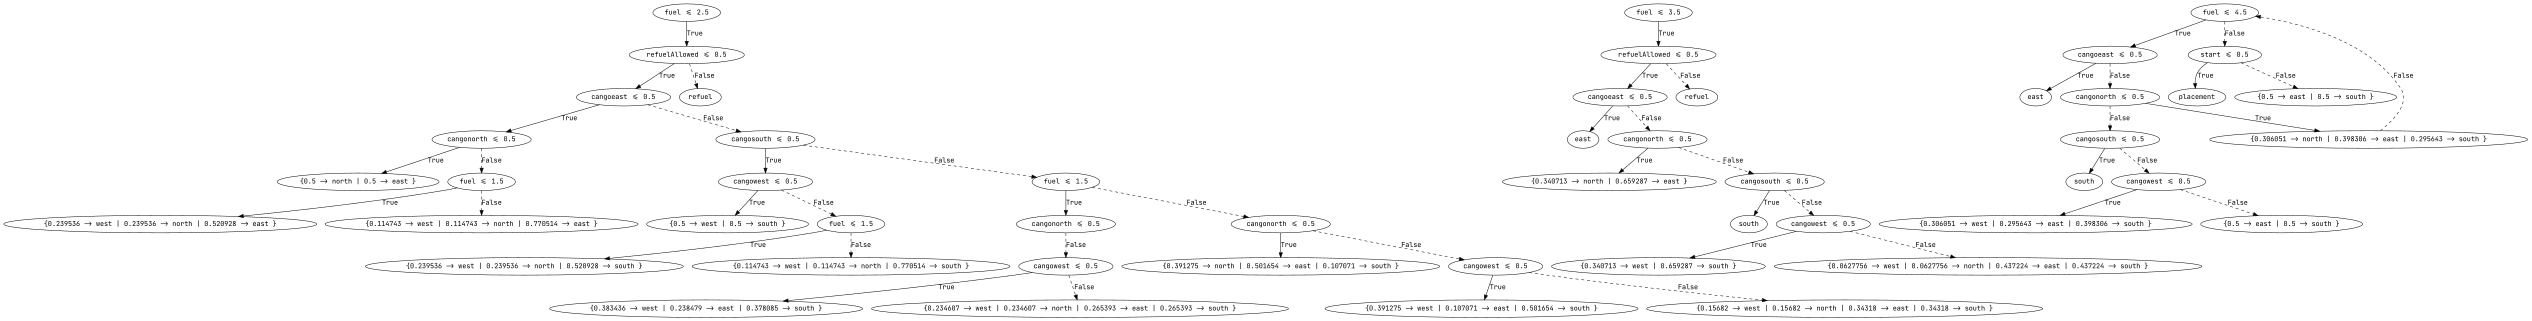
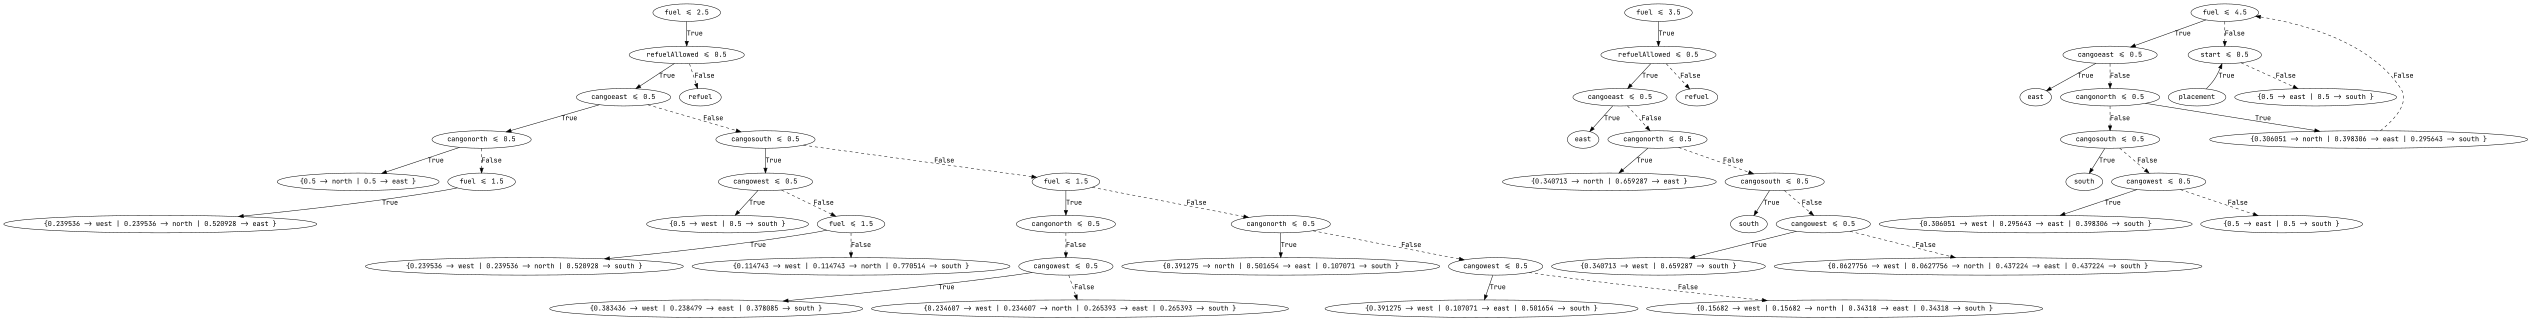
edge "start <= 0.5" -> "placement": reversed
node "{0.114743 -> west | 0.114743 -> north | 0.770514 -> east }": removed
